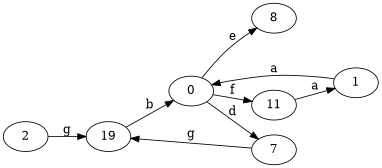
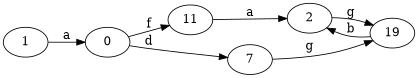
node "8": removed
edge "11" -> "1": now "11" -> "2"
edge "19" -> "0": now "19" -> "2"
